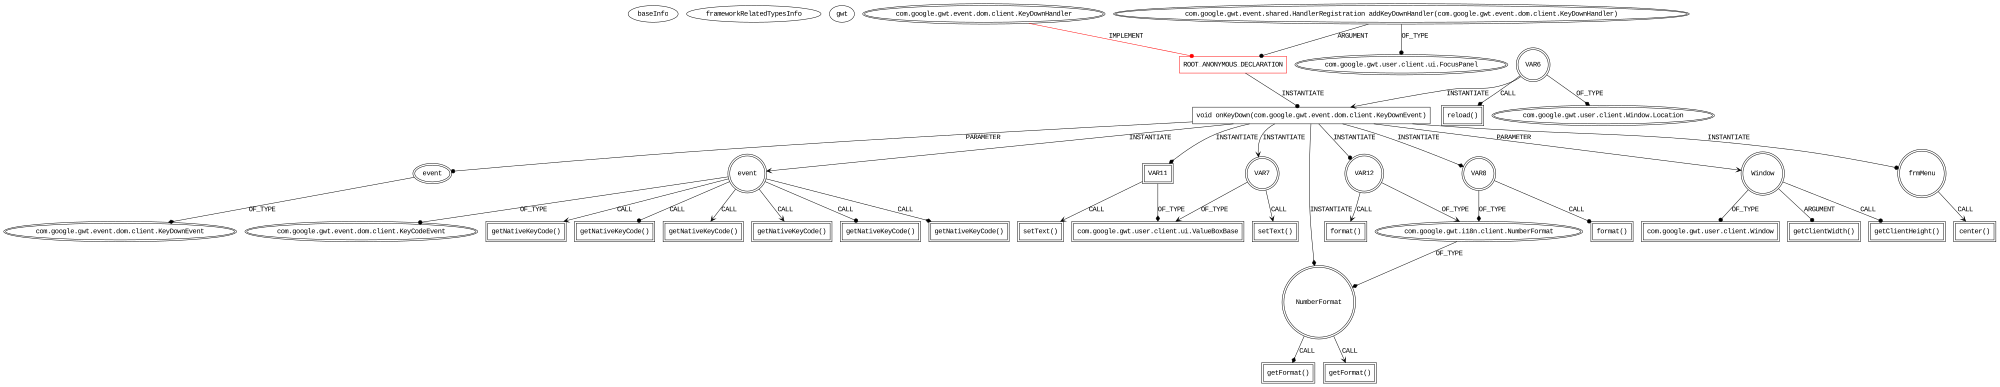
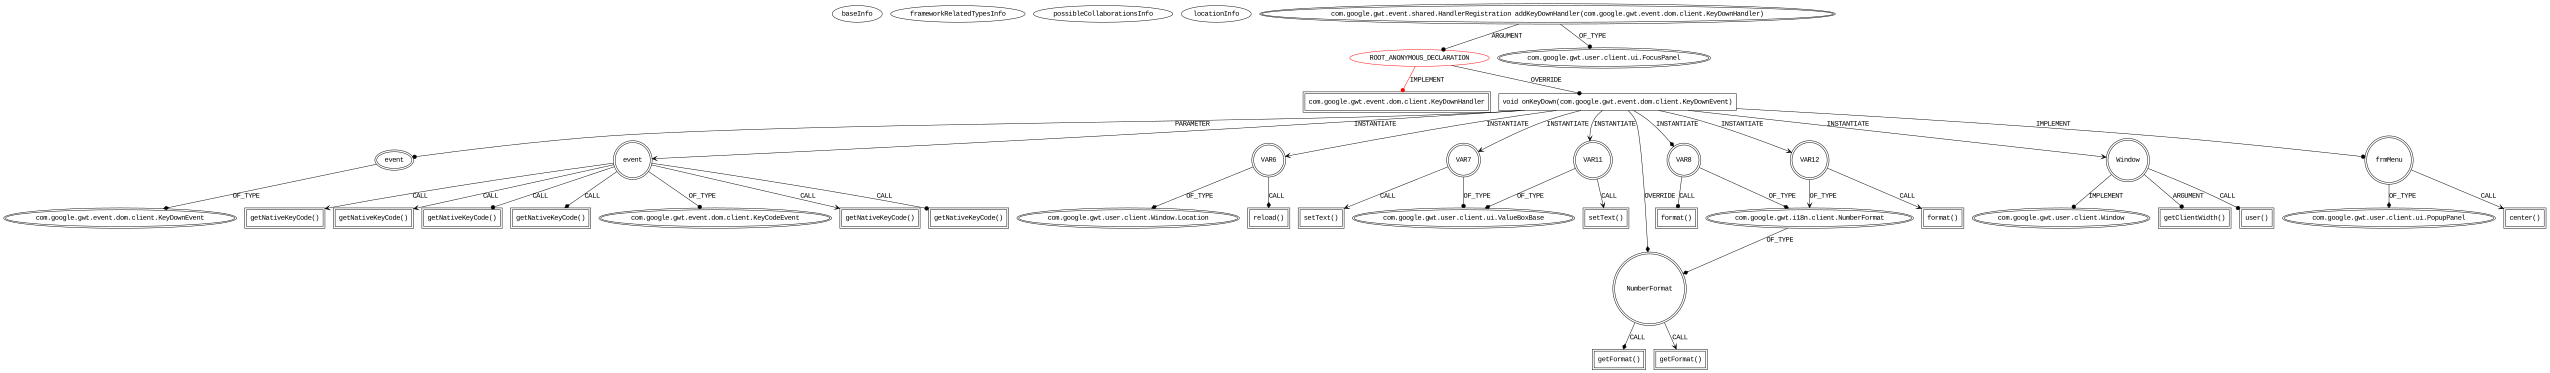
node "gwt": label "gwt" -> "locationInfo"
node "com.google.gwt.event.dom.client.KeyDownHandler": shape ellipse -> box
node "possibleCollaborationsInfo": added
edge "com.google.gwt.event.dom.client.KeyDownHandler" -> "ROOT_ANONYMOUS_DECLARATION": reversed
node "ROOT_ANONYMOUS_DECLARATION": shape box -> ellipse
edge "VAR6" -> "void onKeyDown(com.google.gwt.event.dom.client.KeyDownEvent)": reversed
edge "ROOT_ANONYMOUS_DECLARATION" -> "void onKeyDown(com.google.gwt.event.dom.client.KeyDownEvent)": label "INSTANTIATE" -> "OVERRIDE"
edge "void onKeyDown(com.google.gwt.event.dom.client.KeyDownEvent)" -> "VAR11": arrowhead diamond -> vee
edge "void onKeyDown(com.google.gwt.event.dom.client.KeyDownEvent)" -> "Window": label "PARAMETER" -> "INSTANTIATE"
edge "void onKeyDown(com.google.gwt.event.dom.client.KeyDownEvent)" -> "frmMenu": label "INSTANTIATE" -> "IMPLEMENT"
edge "void onKeyDown(com.google.gwt.event.dom.client.KeyDownEvent)" -> "VAR12": arrowhead dot -> vee
node "VAR11": shape box -> circle
edge "VAR7" -> "com.google.gwt.user.client.ui.ValueBoxBase": arrowhead vee -> dot
edge "void onKeyDown(com.google.gwt.event.dom.client.KeyDownEvent)" -> "NumberFormat": label "INSTANTIATE" -> "OVERRIDE"
edge "Window" -> "com.google.gwt.user.client.Window": label "OF_TYPE" -> "IMPLEMENT"
node "com.google.gwt.user.client.ui.PopupPanel": added
node "com.google.gwt.user.client.ui.ValueBoxBase": shape box -> ellipse
node "com.google.gwt.user.client.Window": shape box -> ellipse
node "getClientHeight()": label "getClientHeight()" -> "user()"
